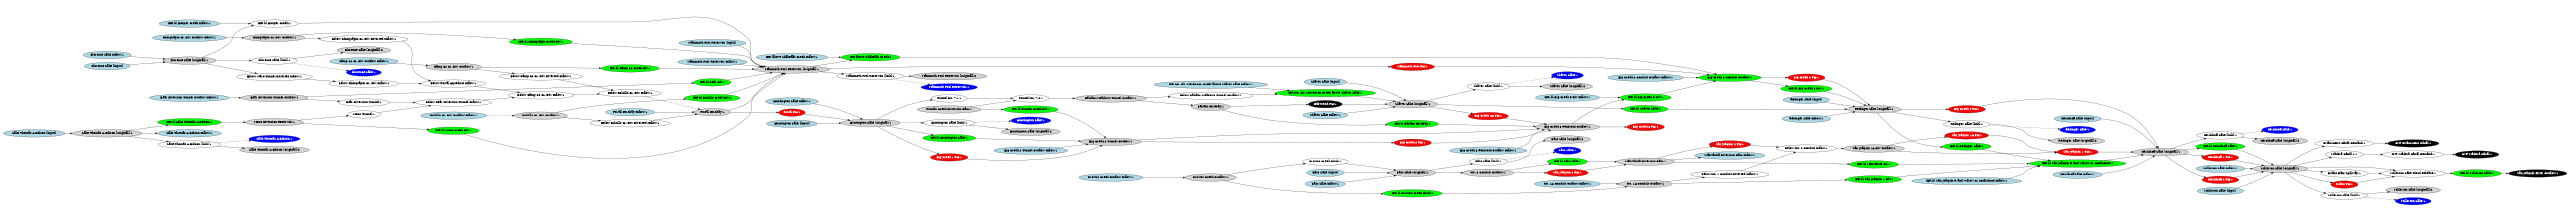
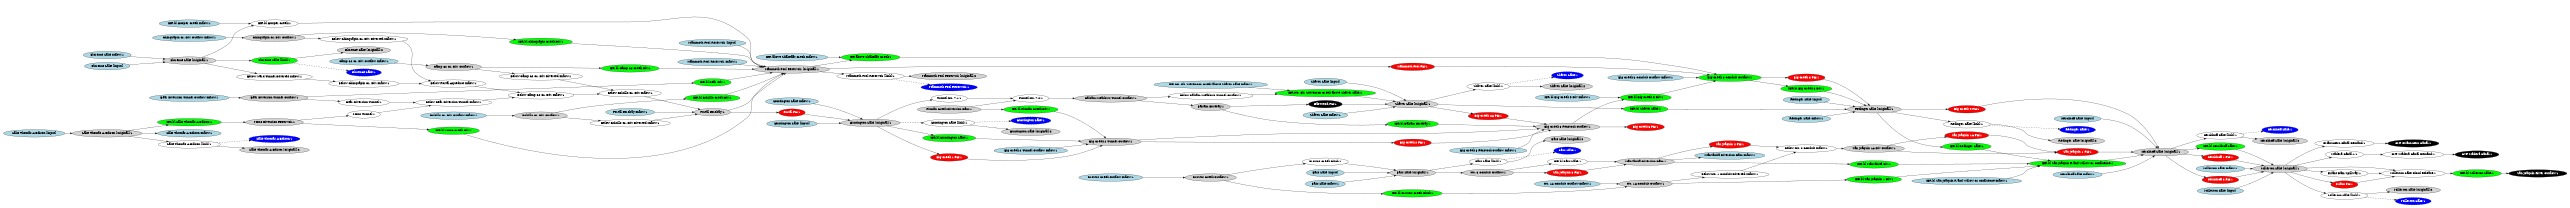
node "Florence Lake [link]/1": fillcolor white -> green
edge "Below Bolsillo Cr. Div. Inflow/1" -> "Portal Forebay/1": style dashed -> solid
edge "Bolsillo Cr. Div. Outflow Inflow/1" -> "Bolsillo Cr. Div. Outflow/1": style dashed -> solid
node "IFR bl Bass Lake/1": fillcolor green -> white
